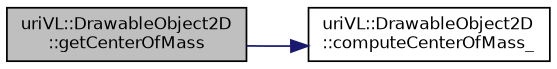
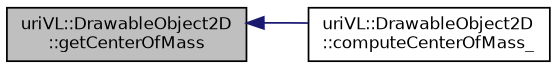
edge "uriVL::DrawableObject2D ::getCenterOfMass" -> "uriVL::DrawableObject2D ::computeCenterOfMass_": reversed
